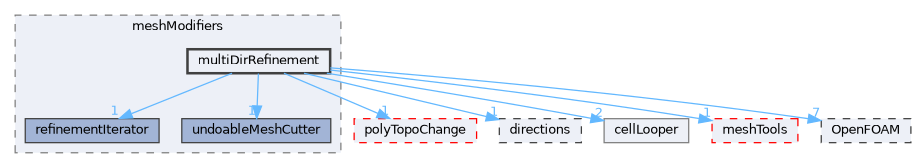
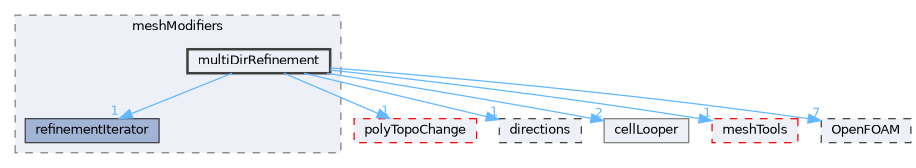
node "undoableMeshCutter": removed
